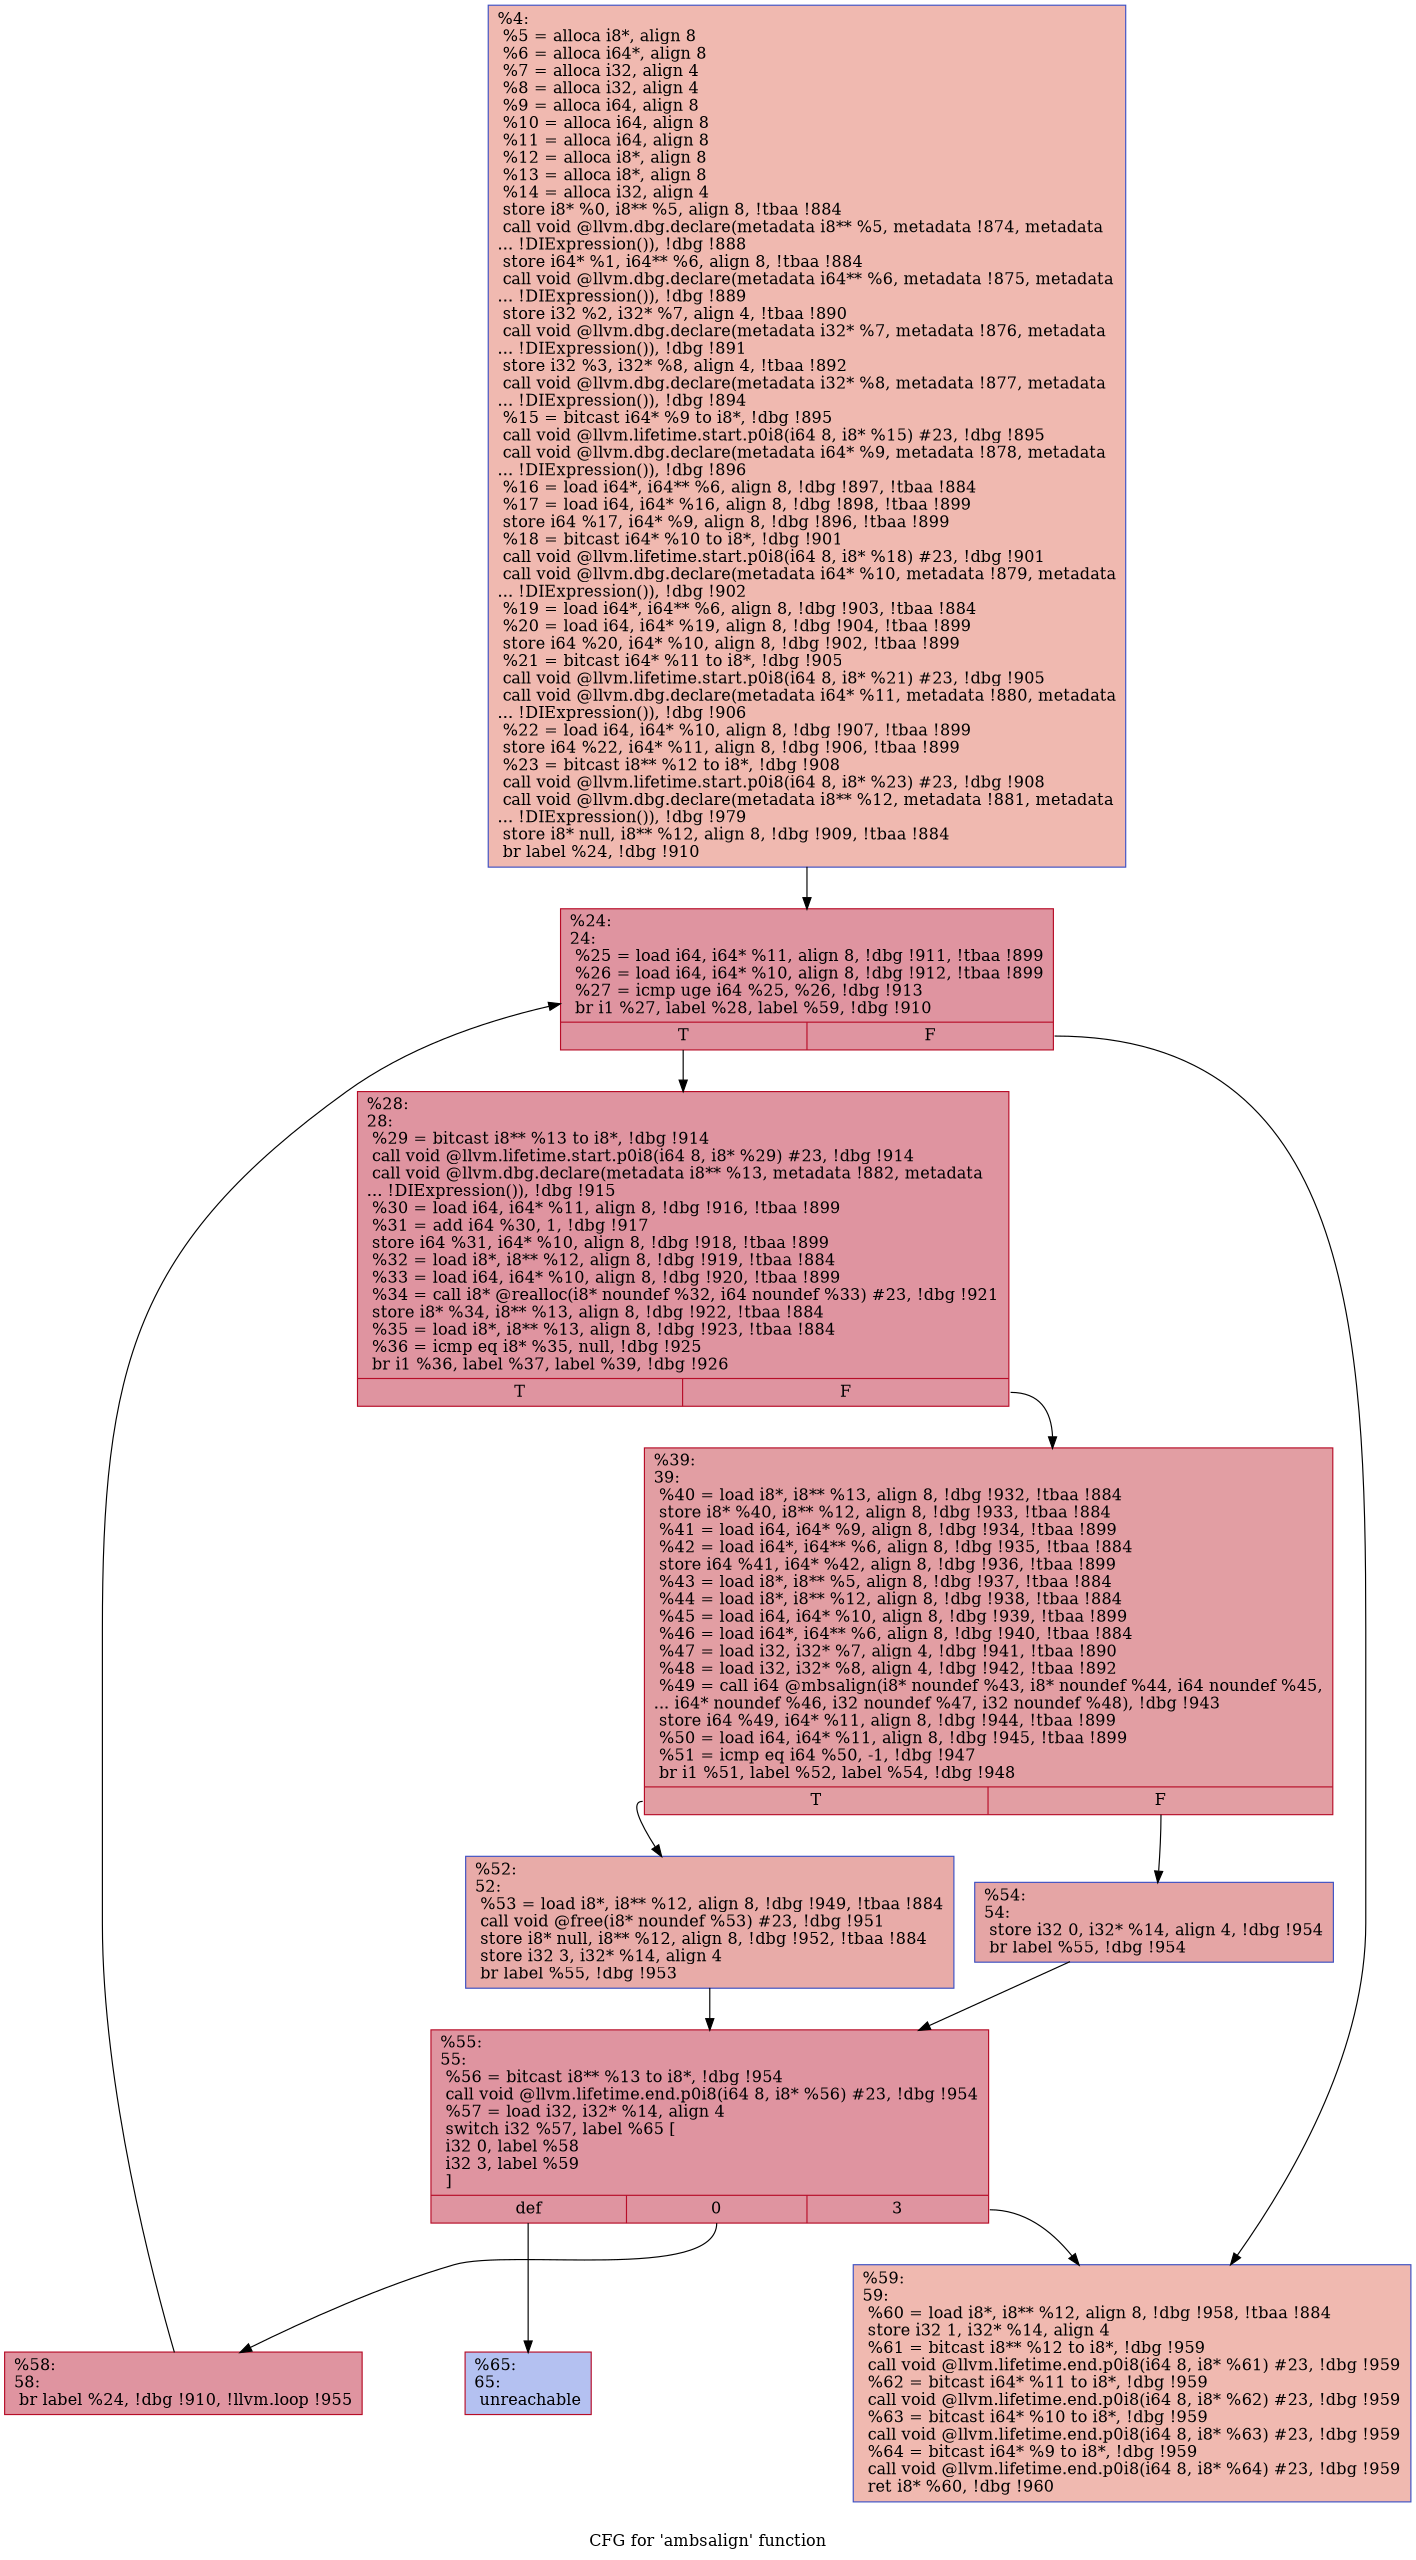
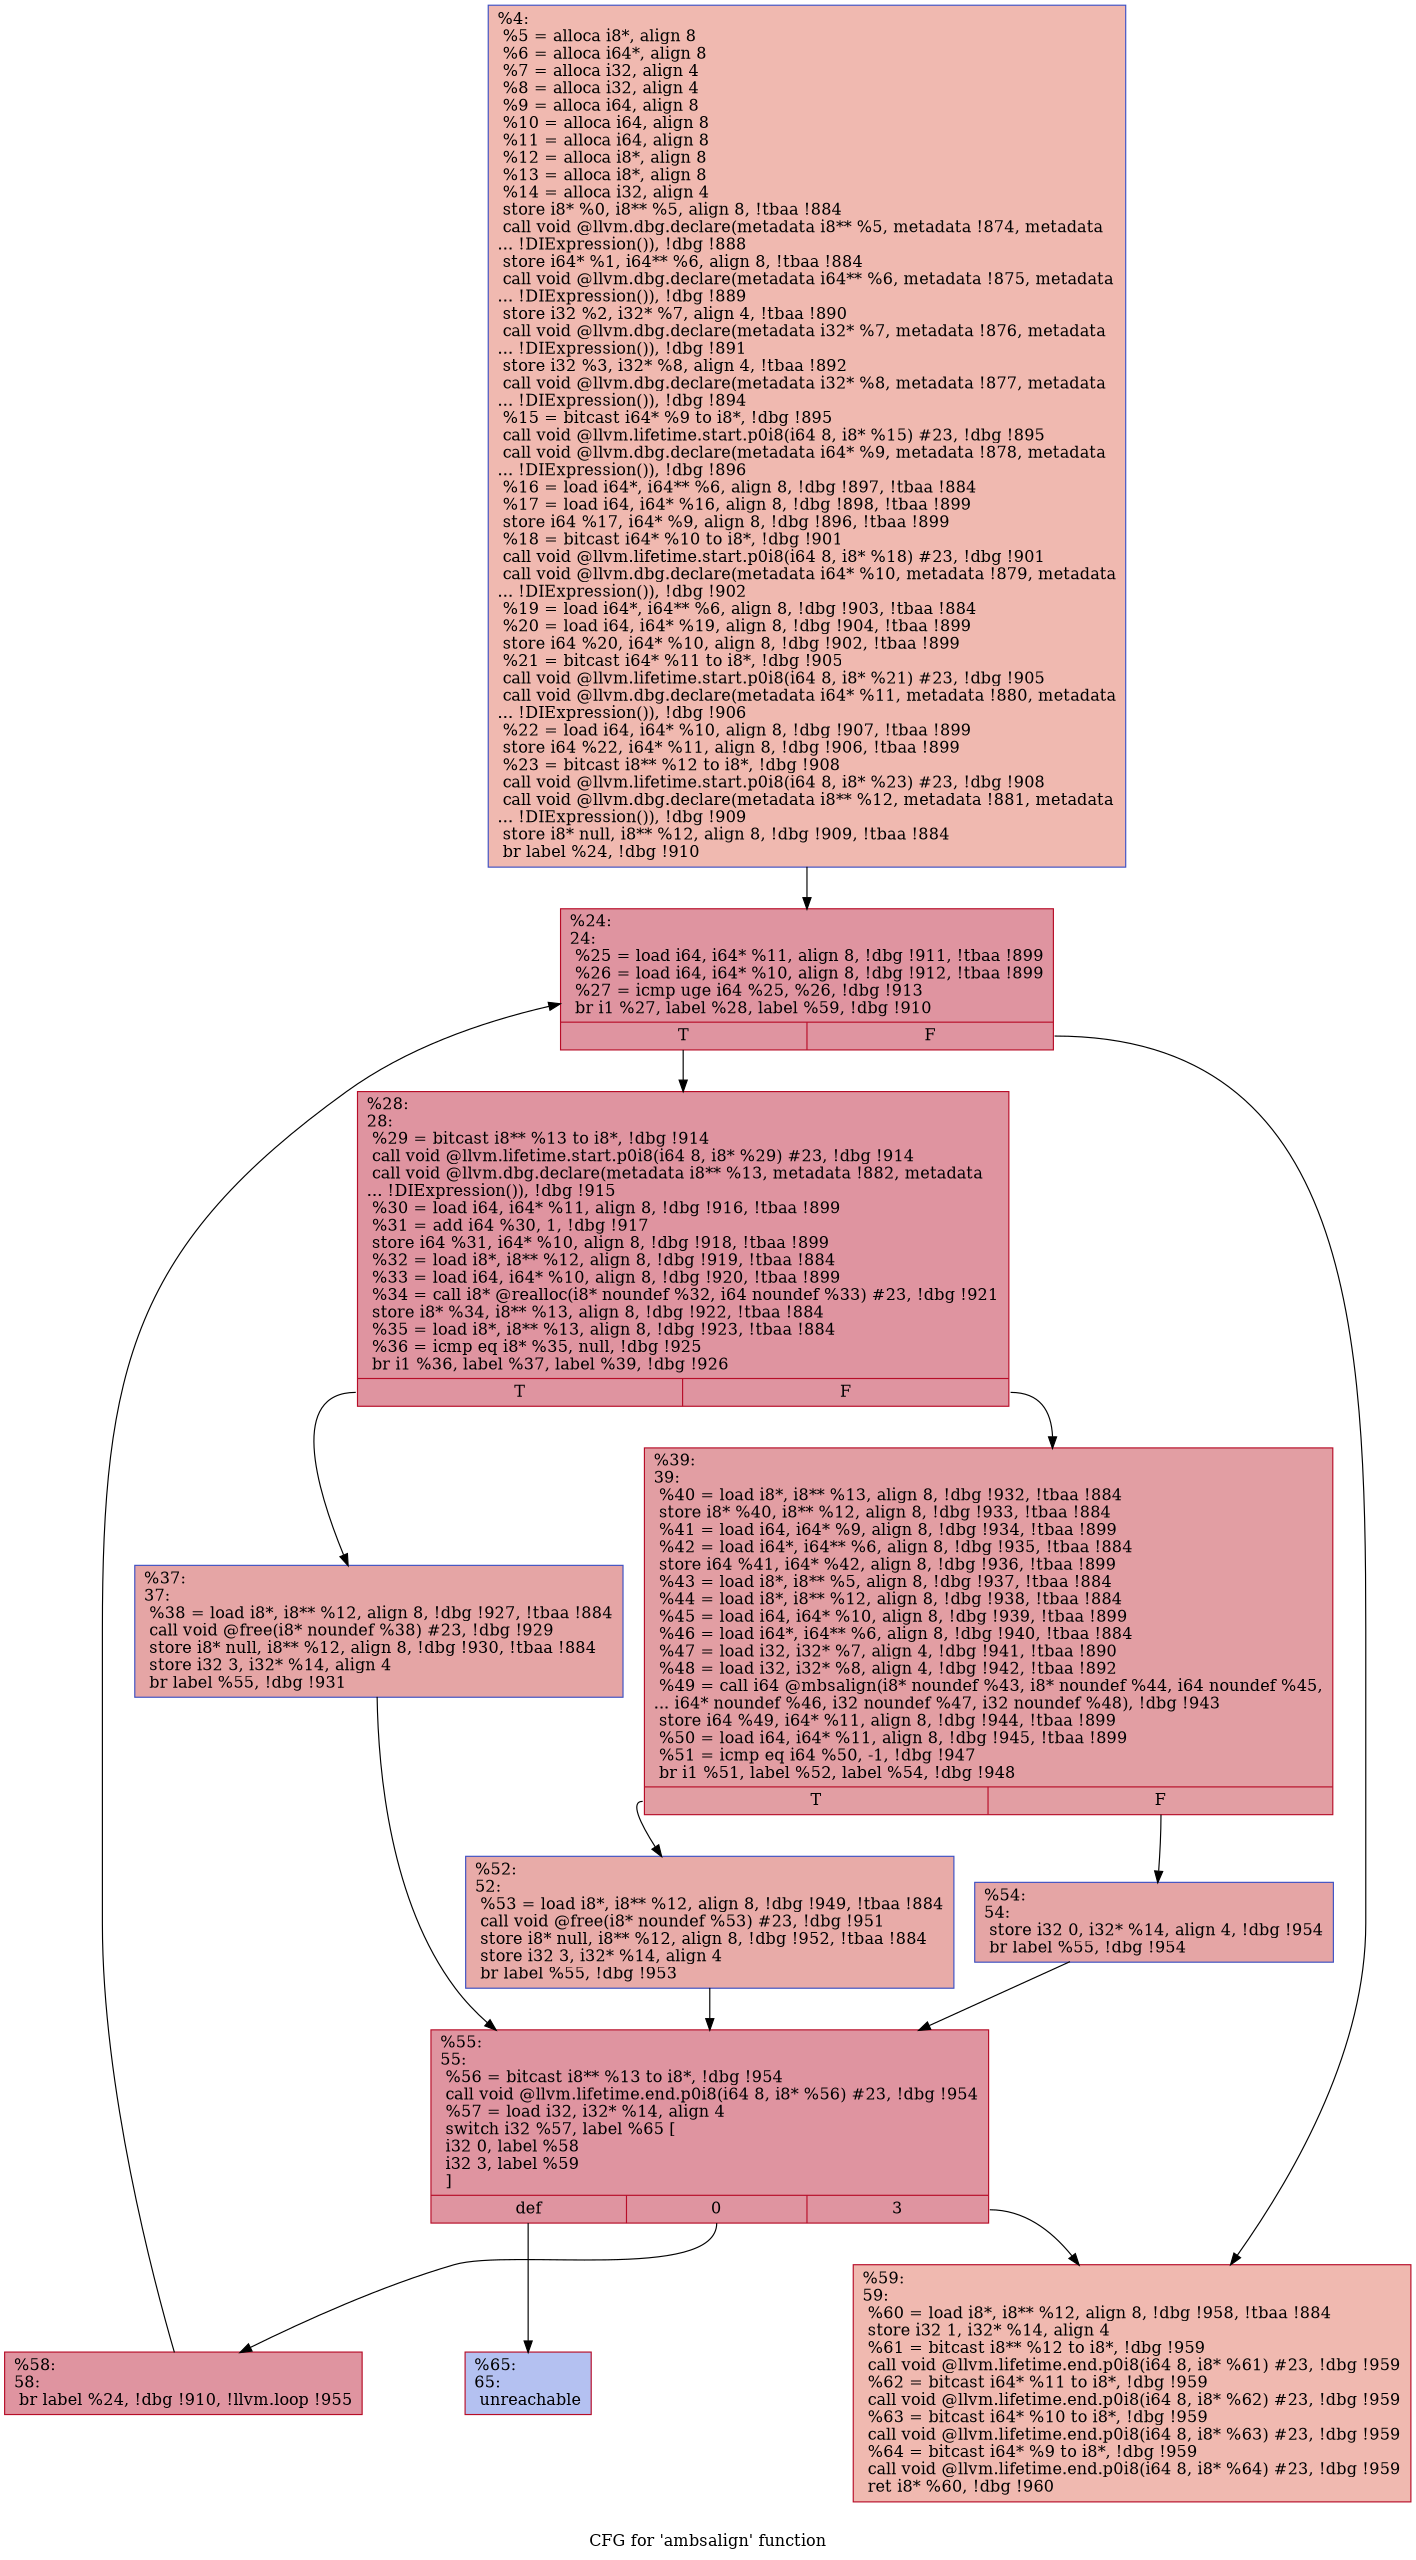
node "%4:": text "... !DIExpression()), !dbg !979" -> "... !DIExpression()), !dbg !909"
node "%37:": added
node "%59:": color #3d50c3ff -> #b70d28ff
